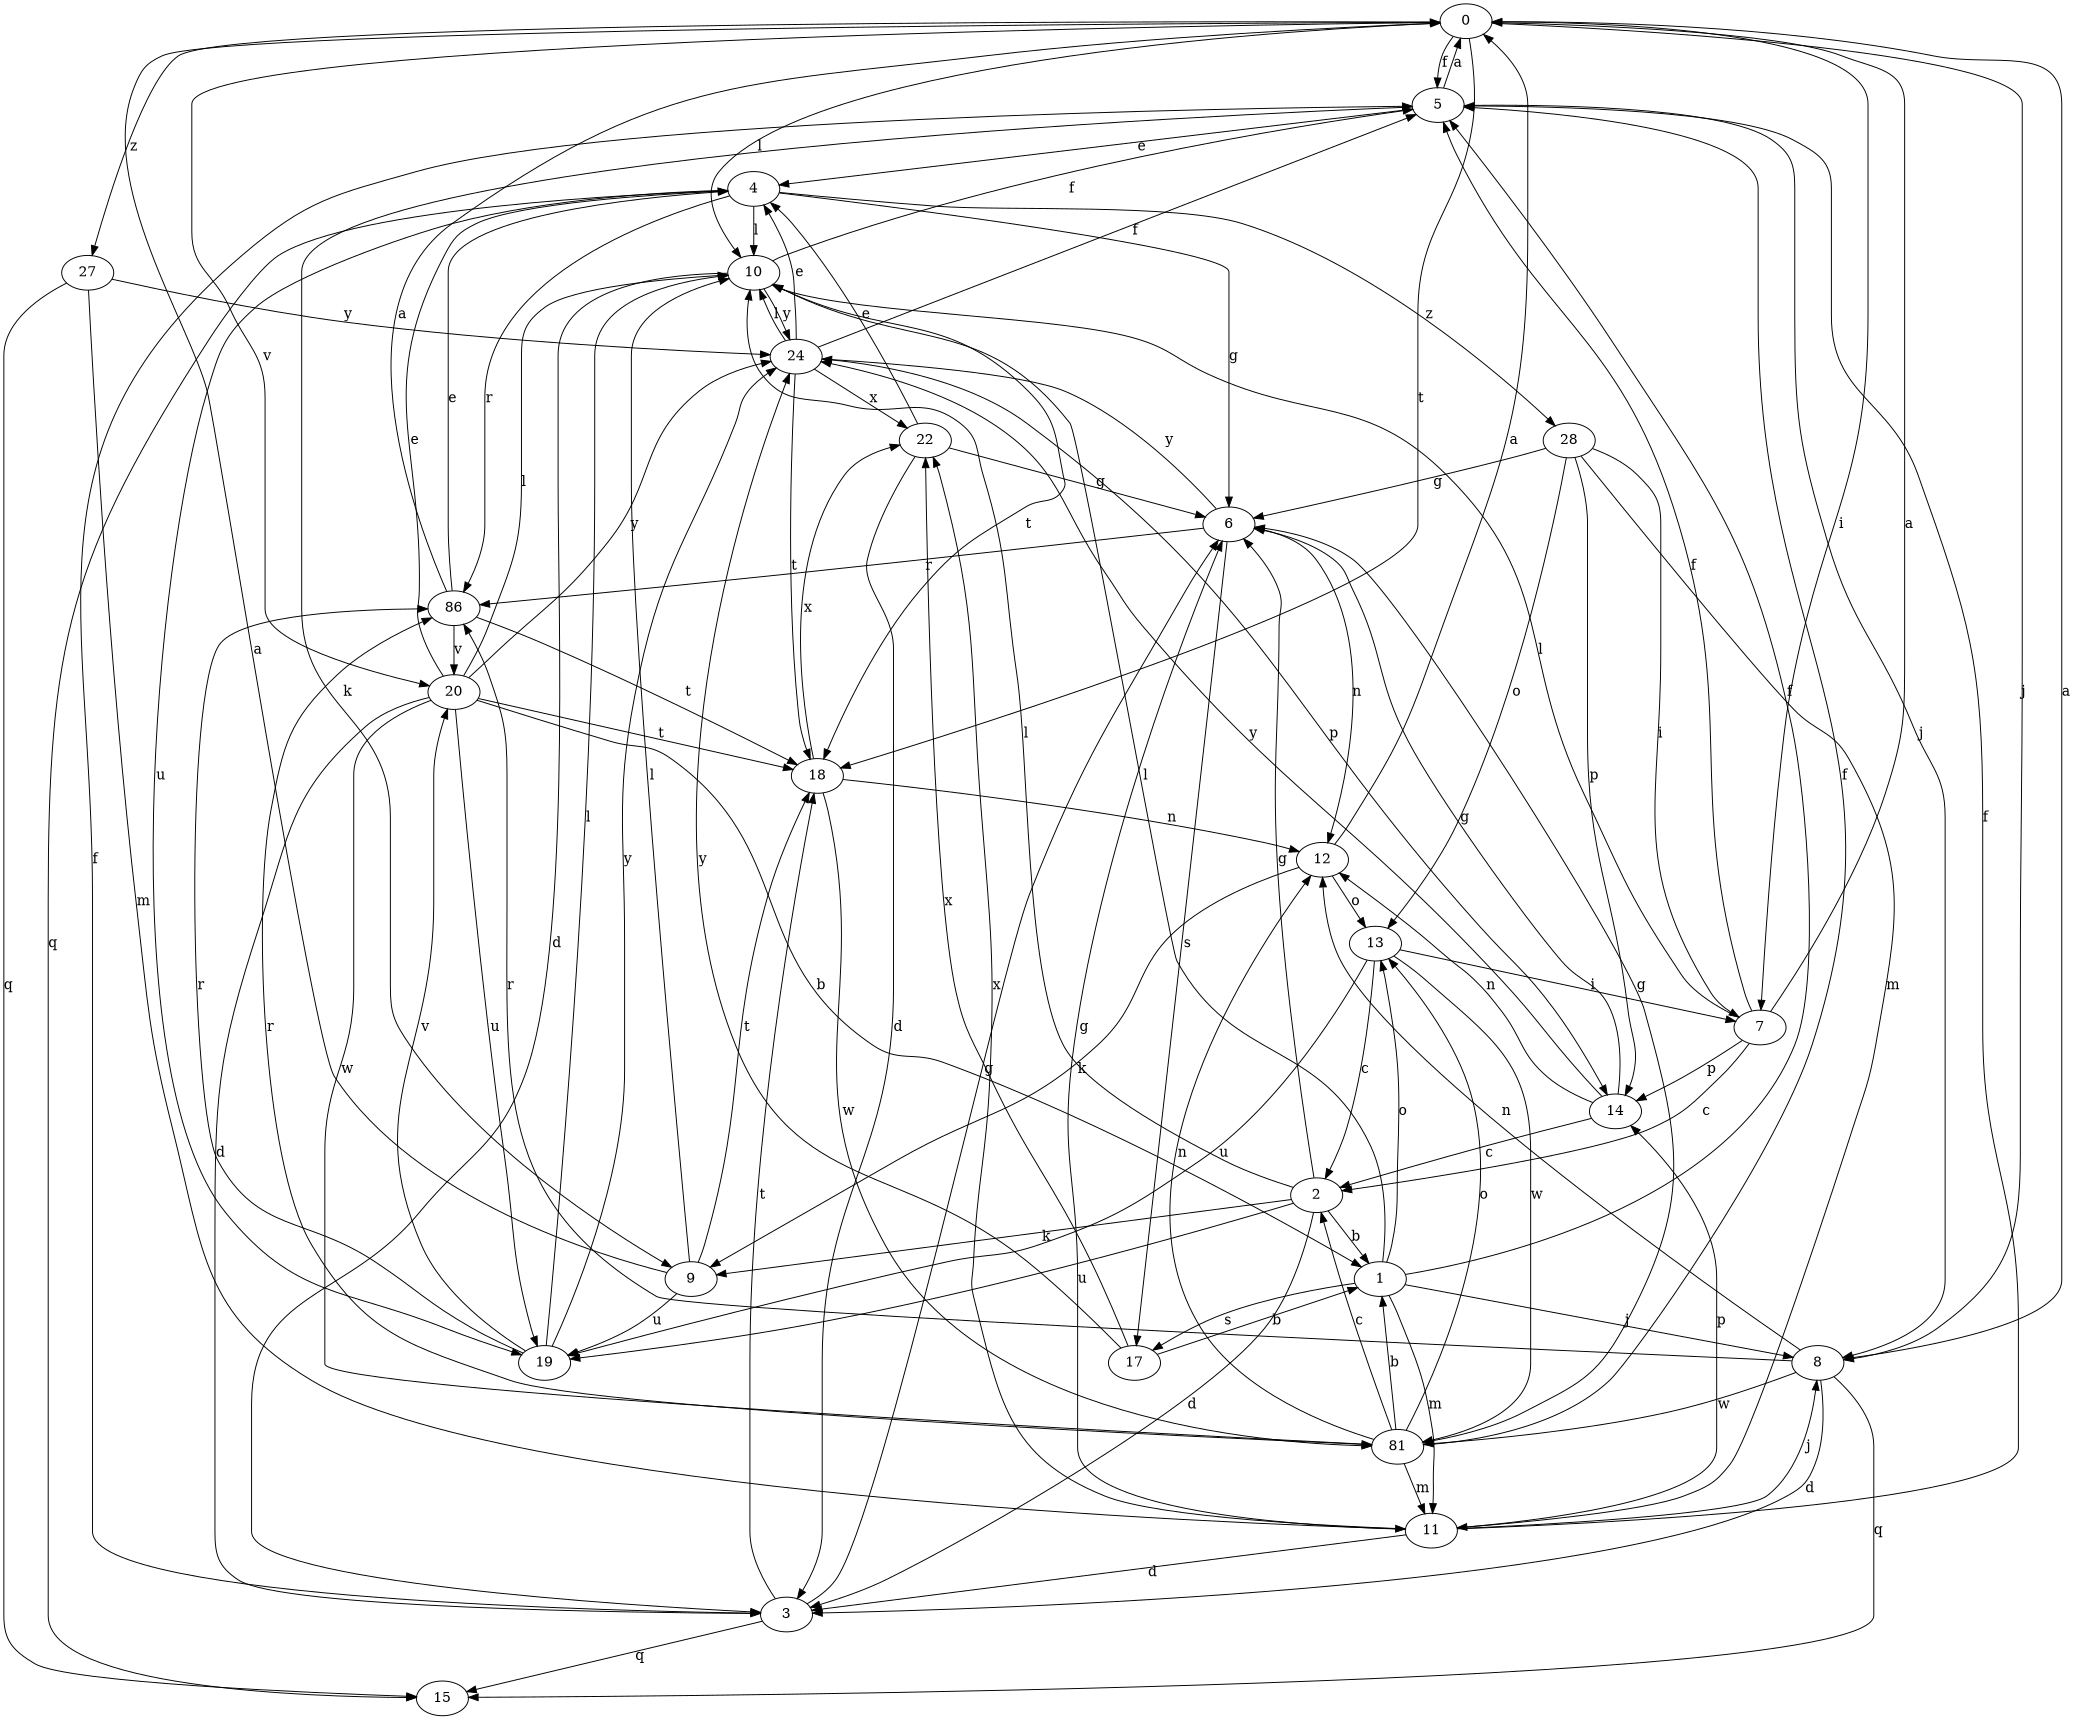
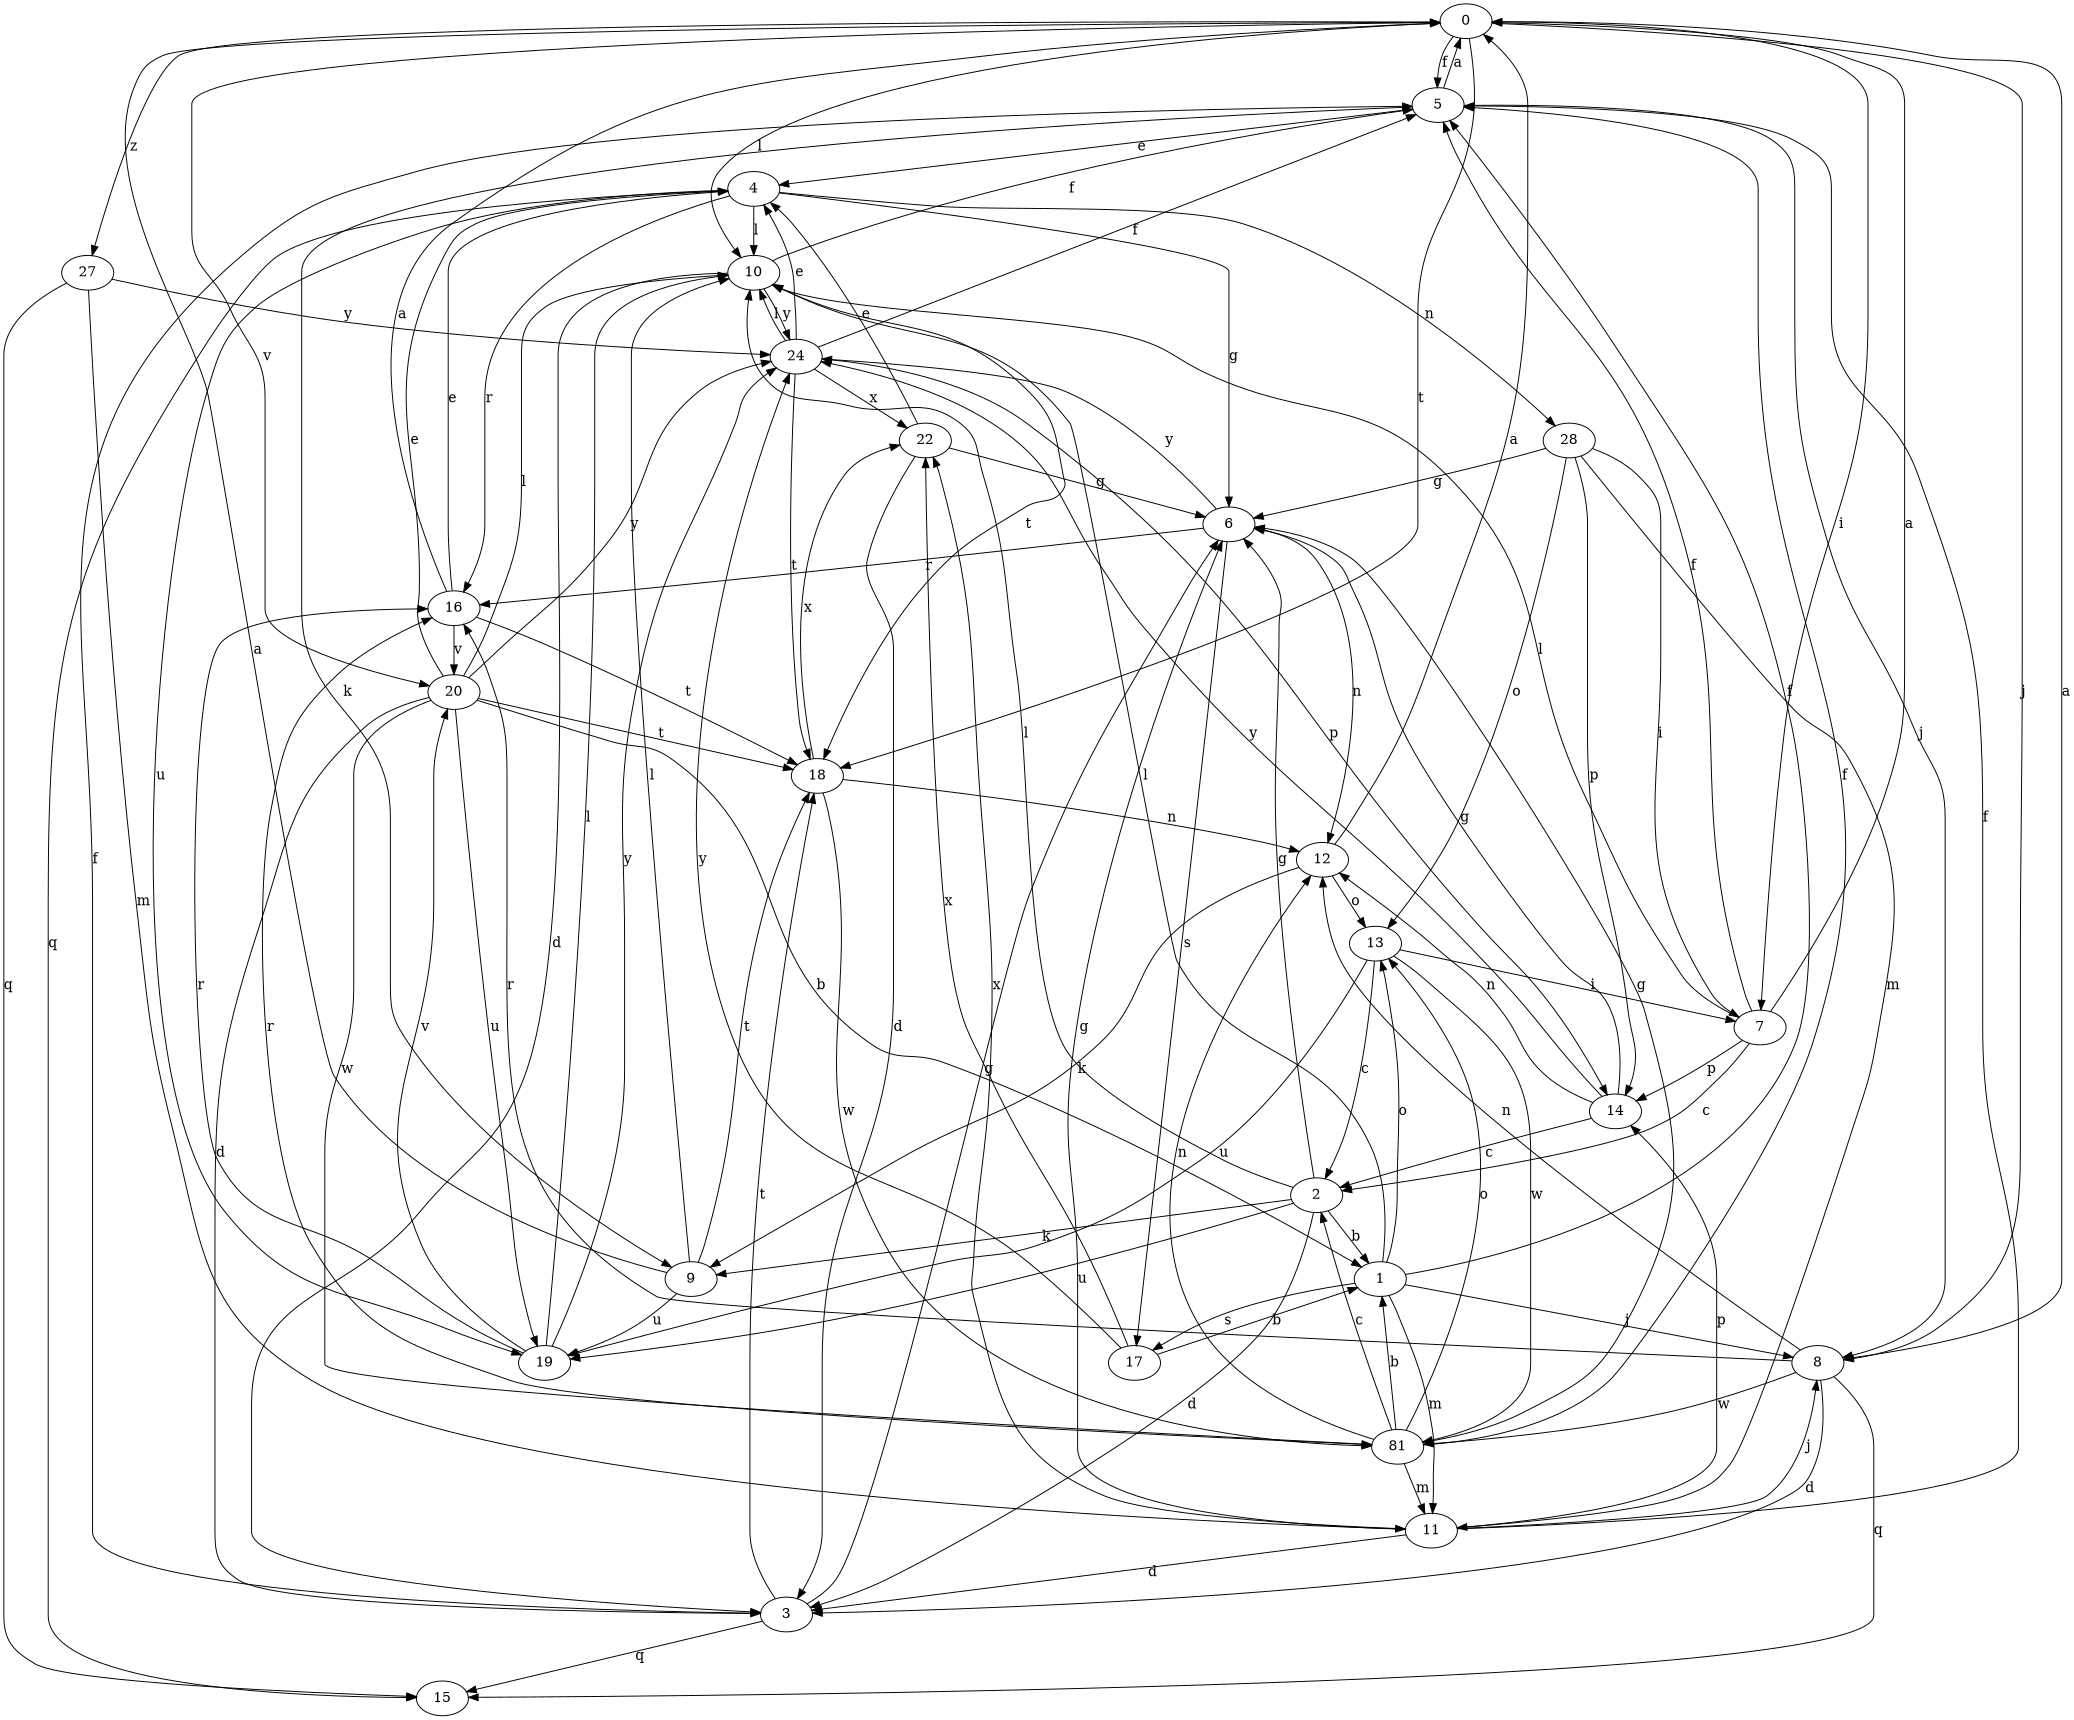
edge "4" -> "28": label "z" -> "n"
node "86": label "86" -> "16"
